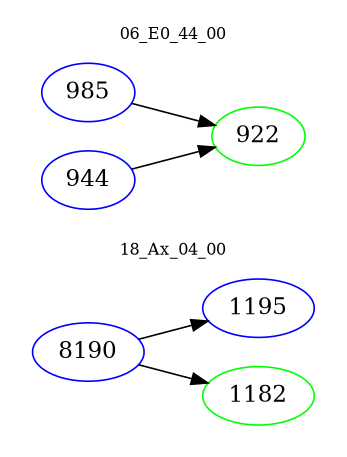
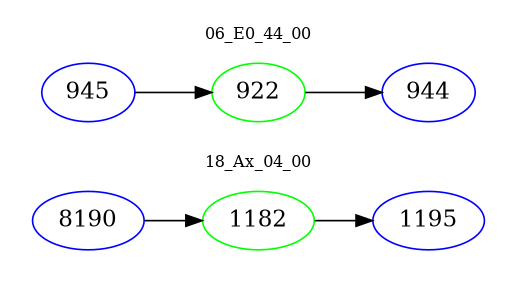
node "985": label "985" -> "945"
edge "944" -> "922": reversed
edge "8190" -> "1195": now "1182" -> "1195"
